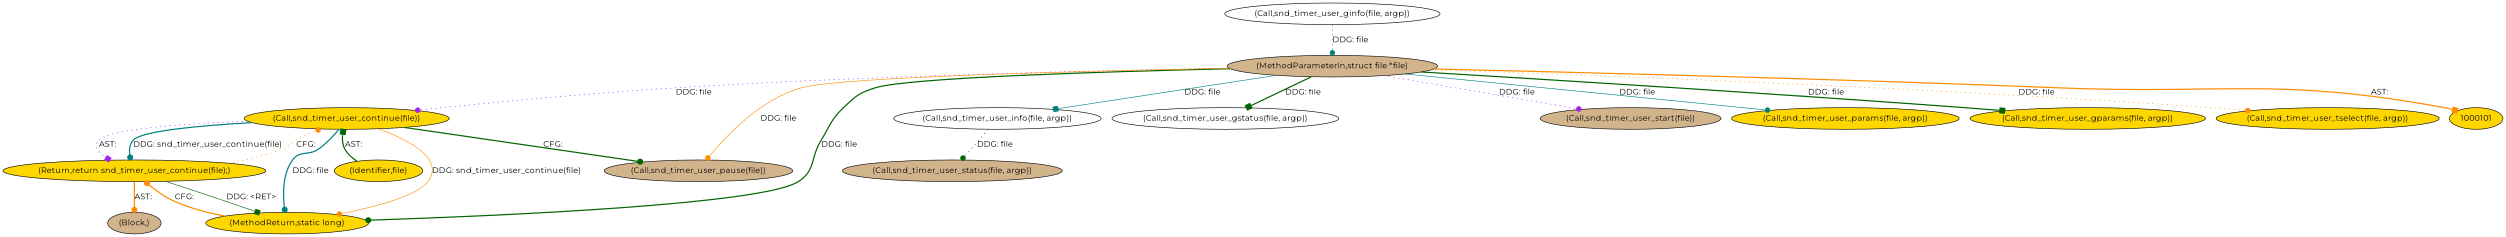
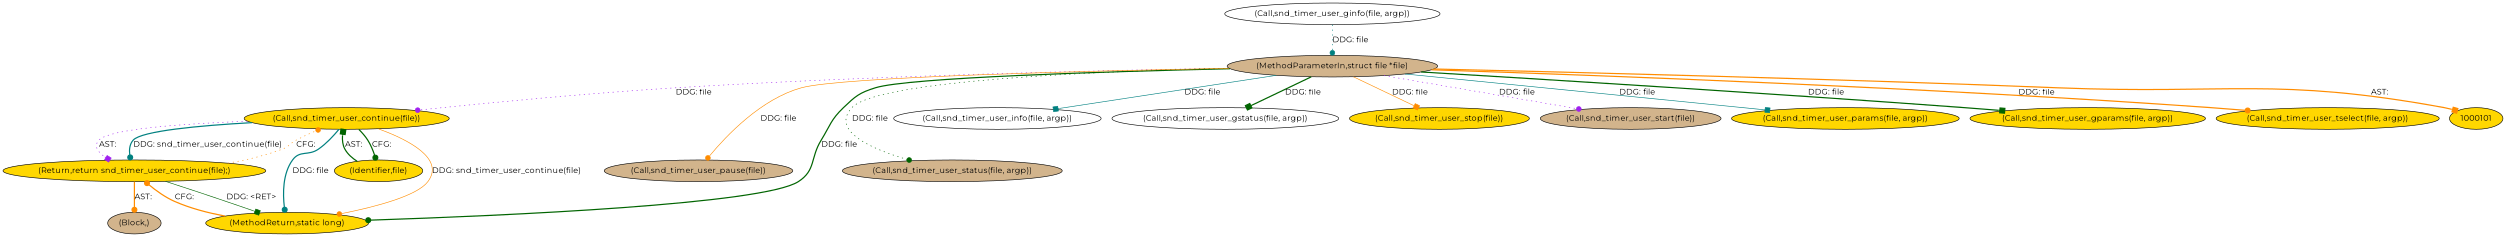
edge "(MethodParameterIn,struct file *file)" -> "(Call,snd_timer_user_tselect(file, argp))": style dotted -> bold
edge "(MethodParameterIn,struct file *file)" -> "(Call,snd_timer_user_params(file, argp))": arrowhead dot -> box
node "(Call,snd_timer_user_stop(file))": added
edge "(Call,snd_timer_user_info(file, argp))" -> "(Call,snd_timer_user_status(file, argp))": now "(MethodParameterIn,struct file *file)" -> "(Call,snd_timer_user_status(file, argp))"
edge "(Call,snd_timer_user_continue(file))" -> "(Call,snd_timer_user_pause(file))": now "(Call,snd_timer_user_continue(file))" -> "(Identifier,file)"
